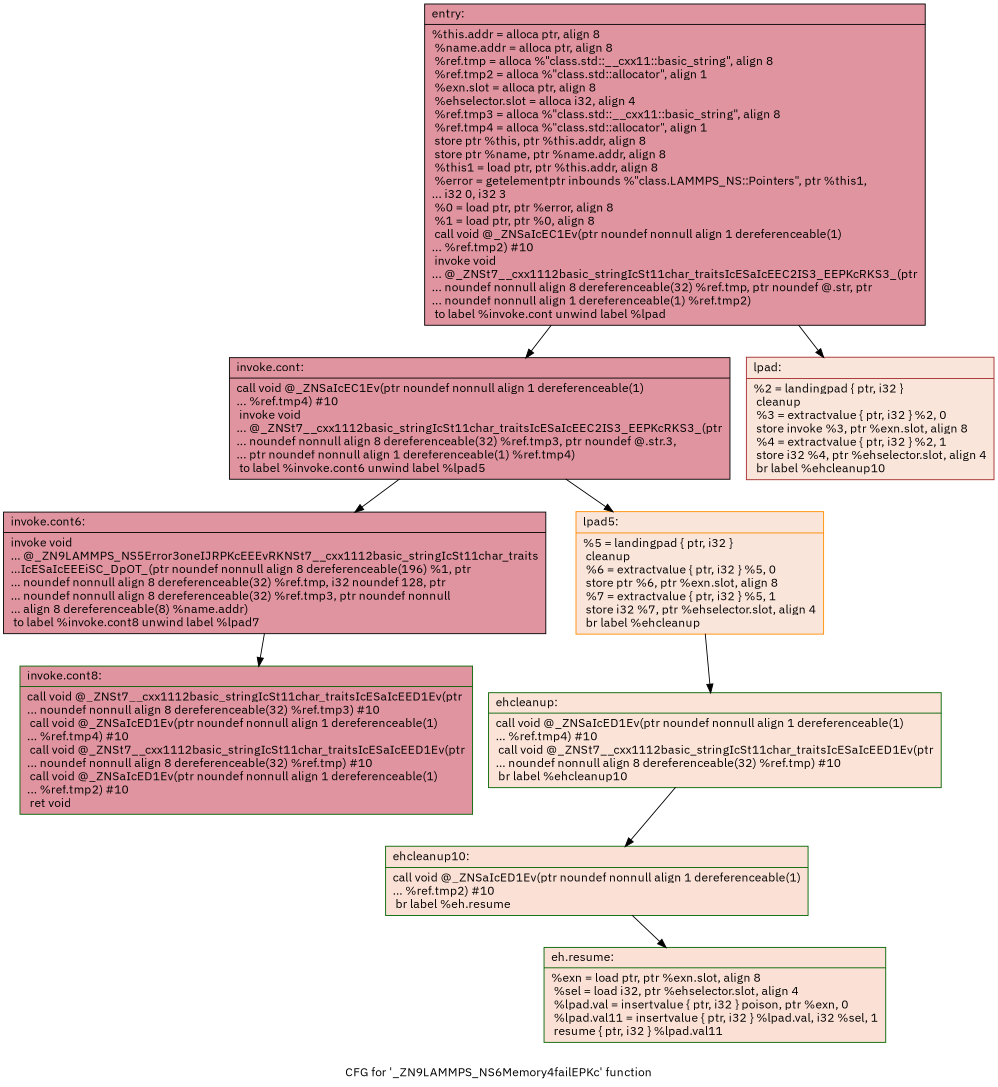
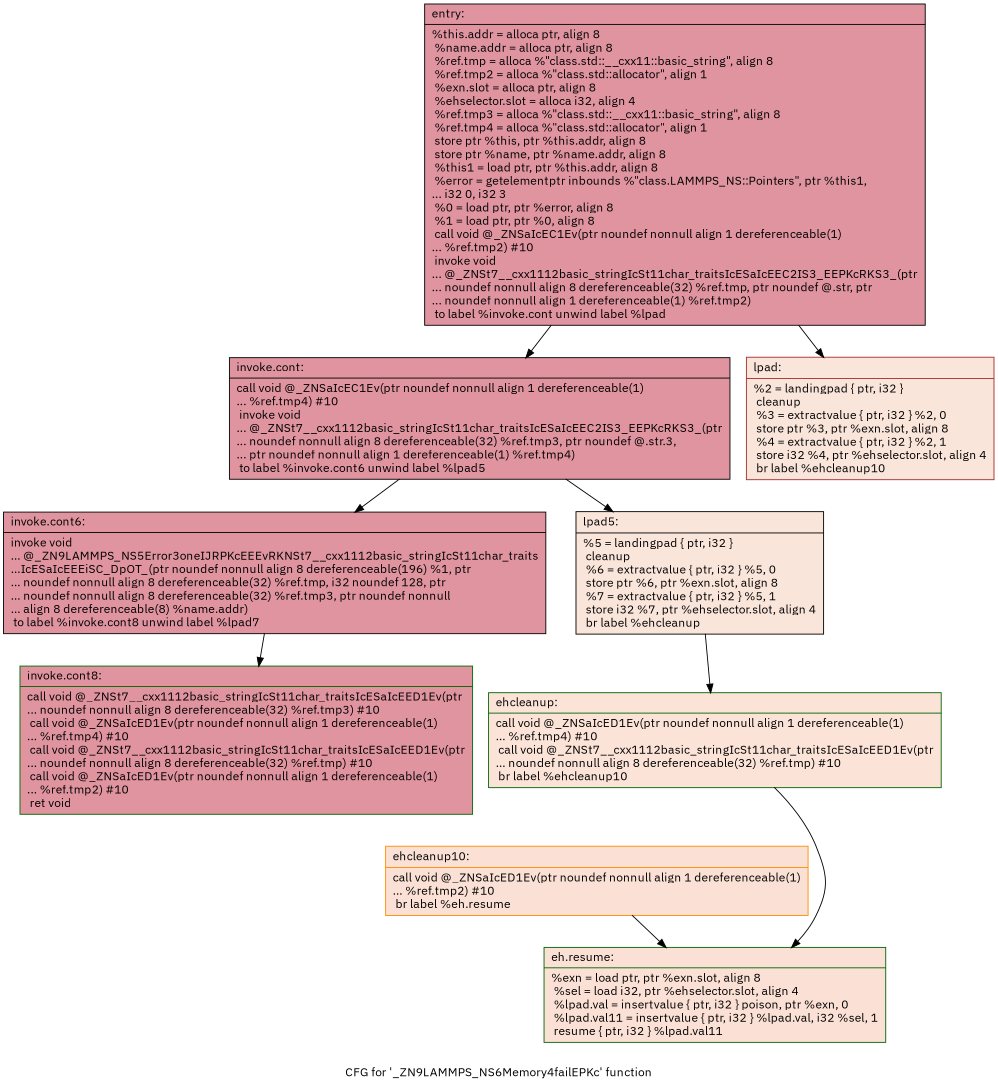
node "lpad:": text "store invoke %3, ptr %exn.slot, align 8" -> "store ptr %3, ptr %exn.slot, align 8"
node "lpad5:": color darkorange -> black
edge "ehcleanup:" -> "ehcleanup10:": now "ehcleanup:" -> "eh.resume:"
node "ehcleanup10:": color darkgreen -> darkorange
